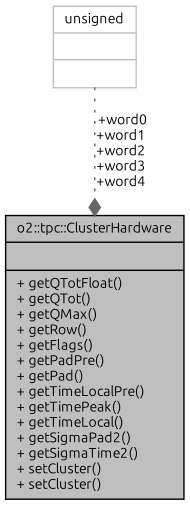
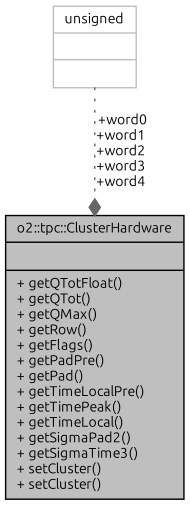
node "o2::tpc::ClusterHardware": text "+ getSigmaTime2()" -> "+ getSigmaTime3()"
